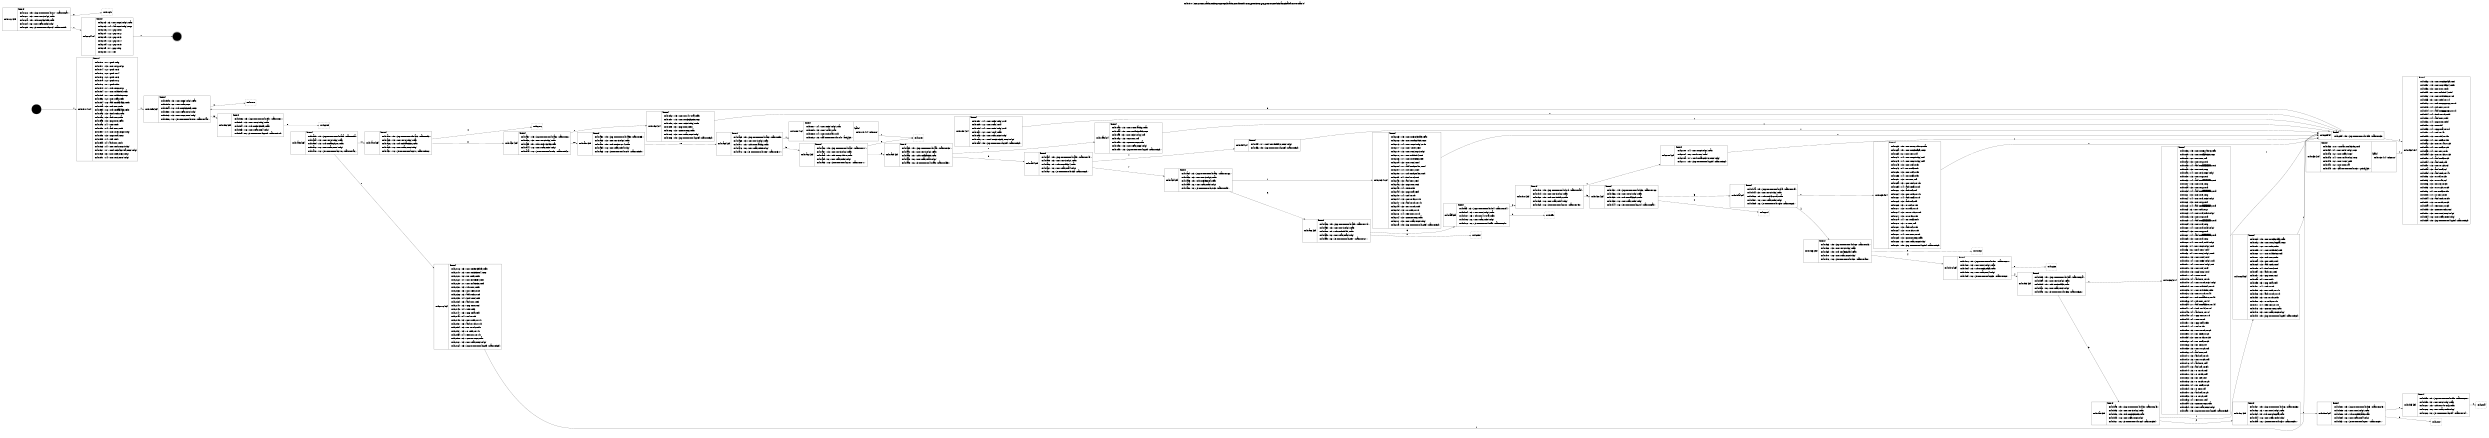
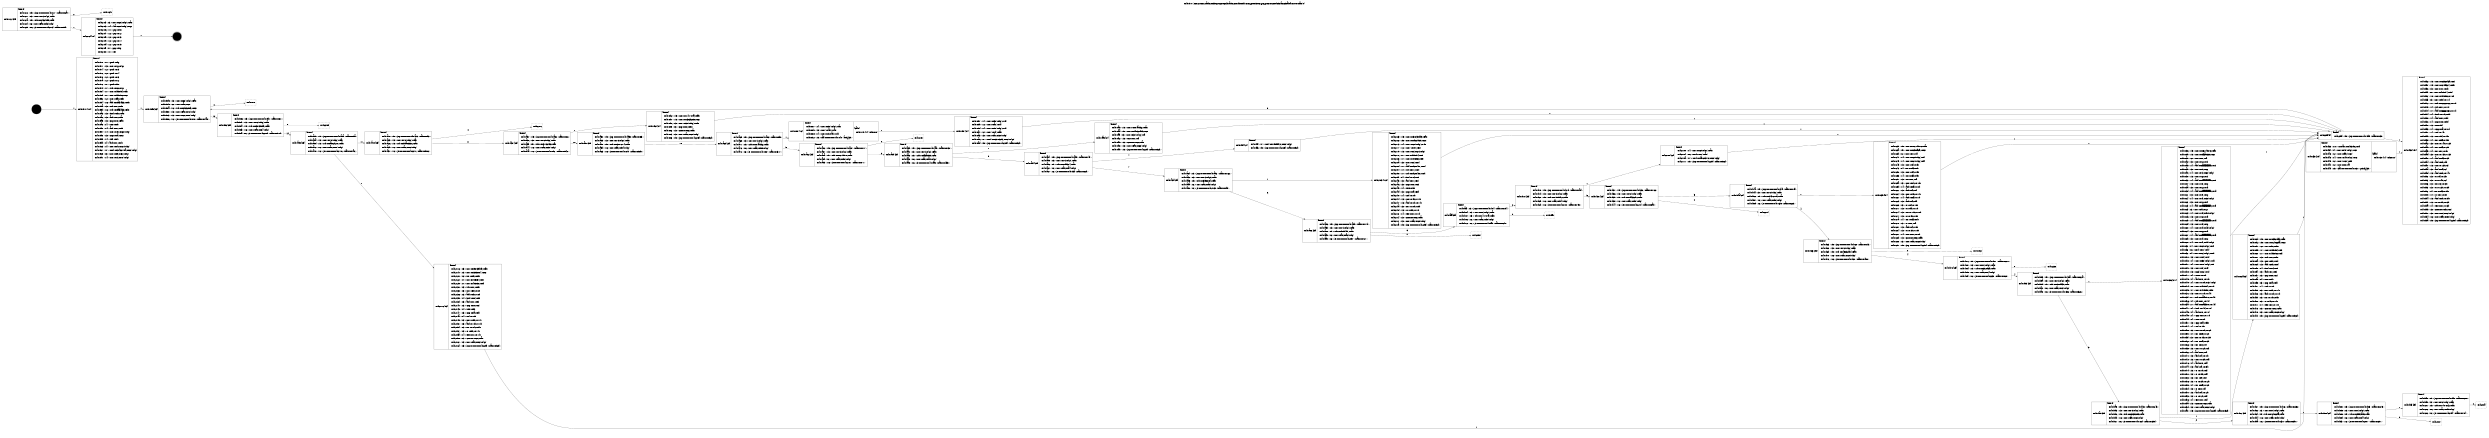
edge "0x4019ec [25]" -> "0x401a05 [25]": added, label "12"
edge "0x401e87 [16]" -> "0x4021e1": now "0x401e87 [16]" -> "0x401e97 [27]"
